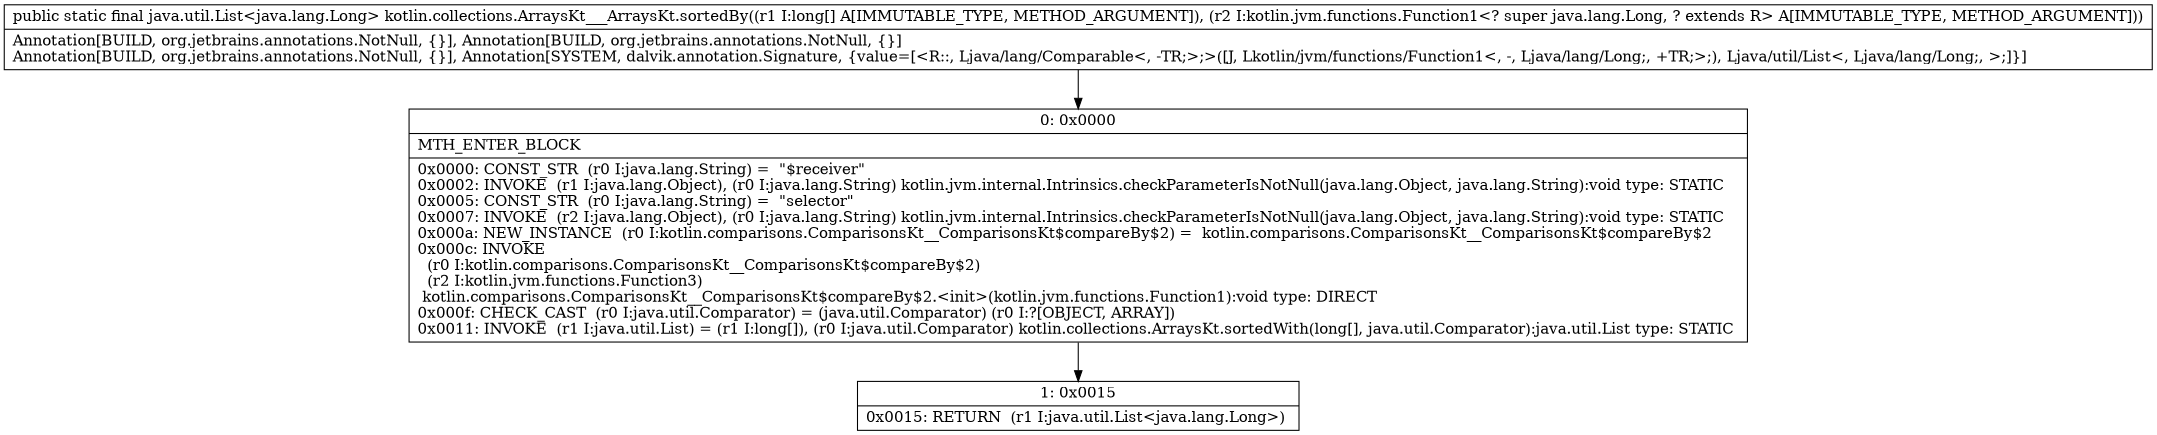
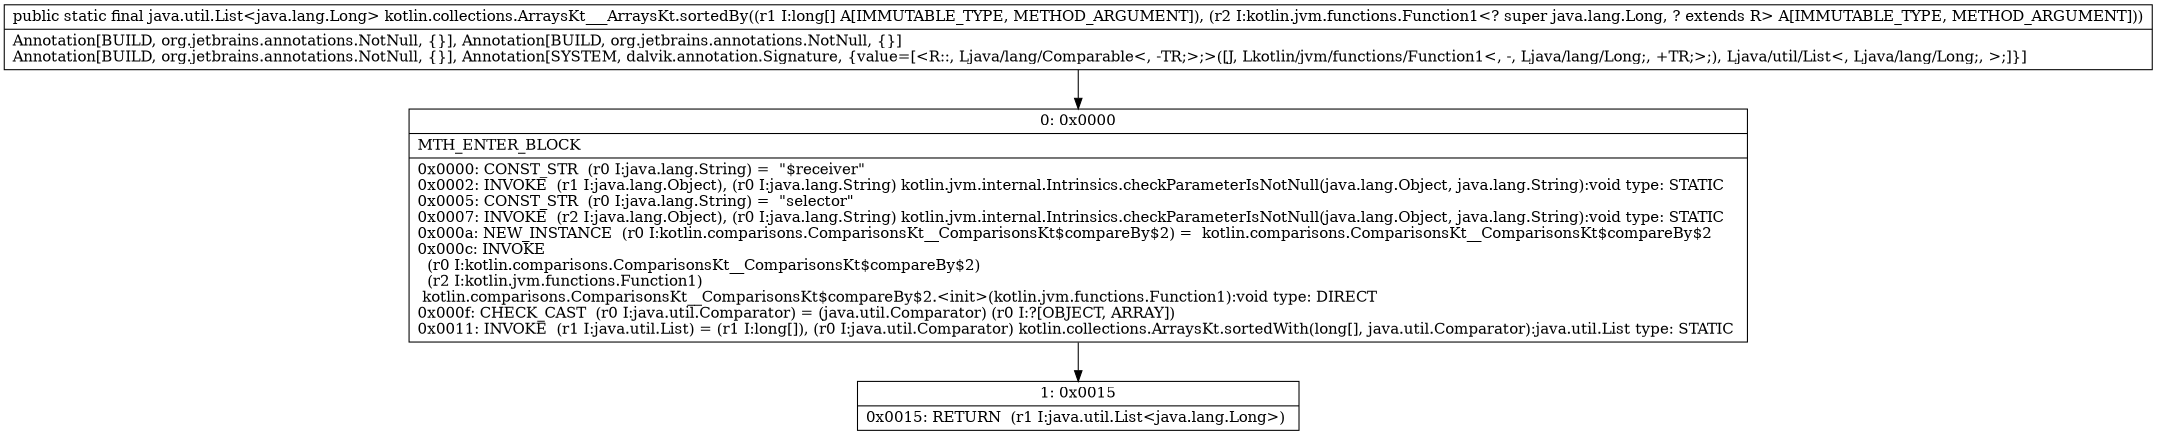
node "0: 0x0000": text "(r2 I:kotlin.jvm.functions.Function3)" -> "(r2 I:kotlin.jvm.functions.Function1)"
